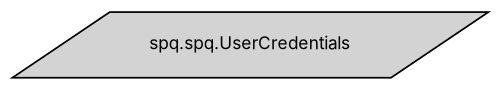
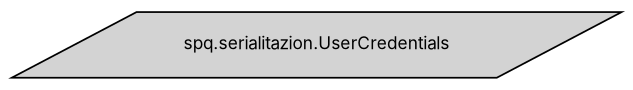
node "spq.spq.UserCredentials": label "spq.spq.UserCredentials" -> "spq.serialitazion.UserCredentials"
